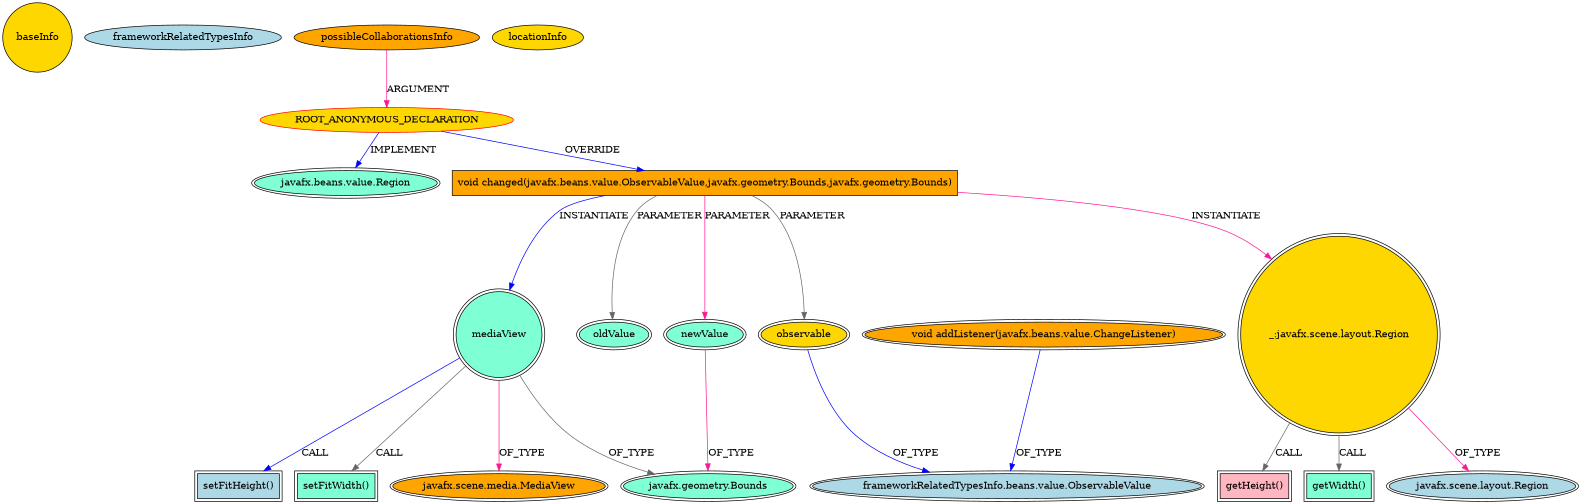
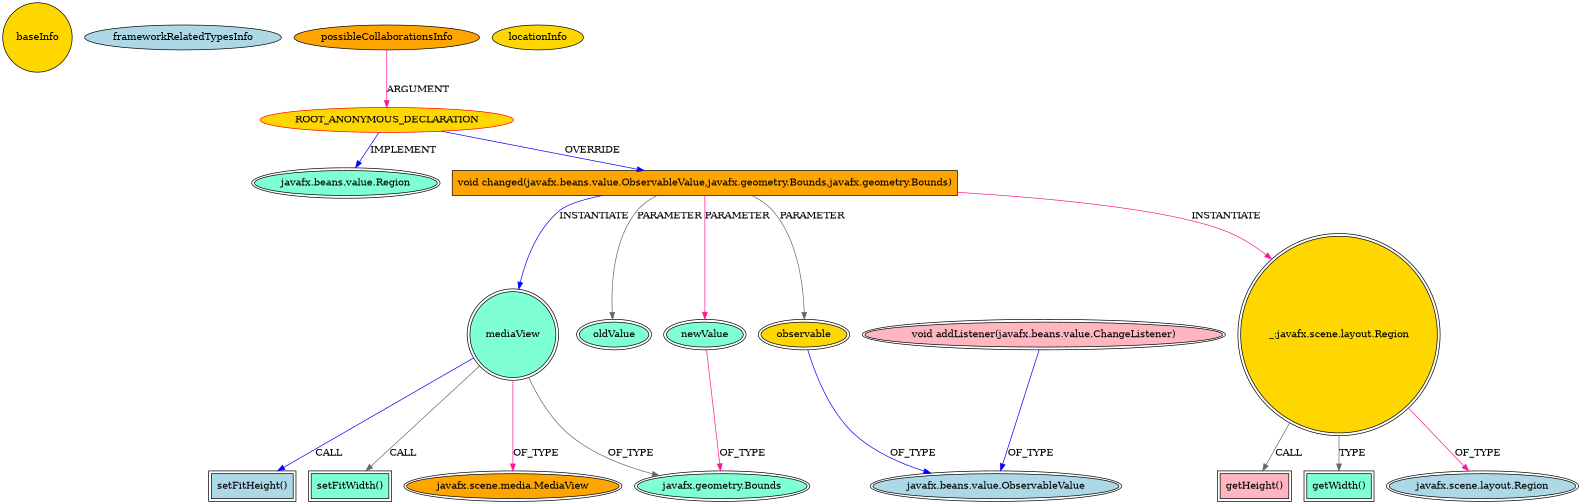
node "void addListener(javafx.beans.value.ChangeListener)": fillcolor orange -> lightpink
edge "_:javafx.scene.layout.Region" -> "getWidth()": label "CALL" -> "TYPE"
node "frameworkRelatedTypesInfo.beans.value.ObservableValue": label "frameworkRelatedTypesInfo.beans.value.ObservableValue" -> "javafx.beans.value.ObservableValue"
